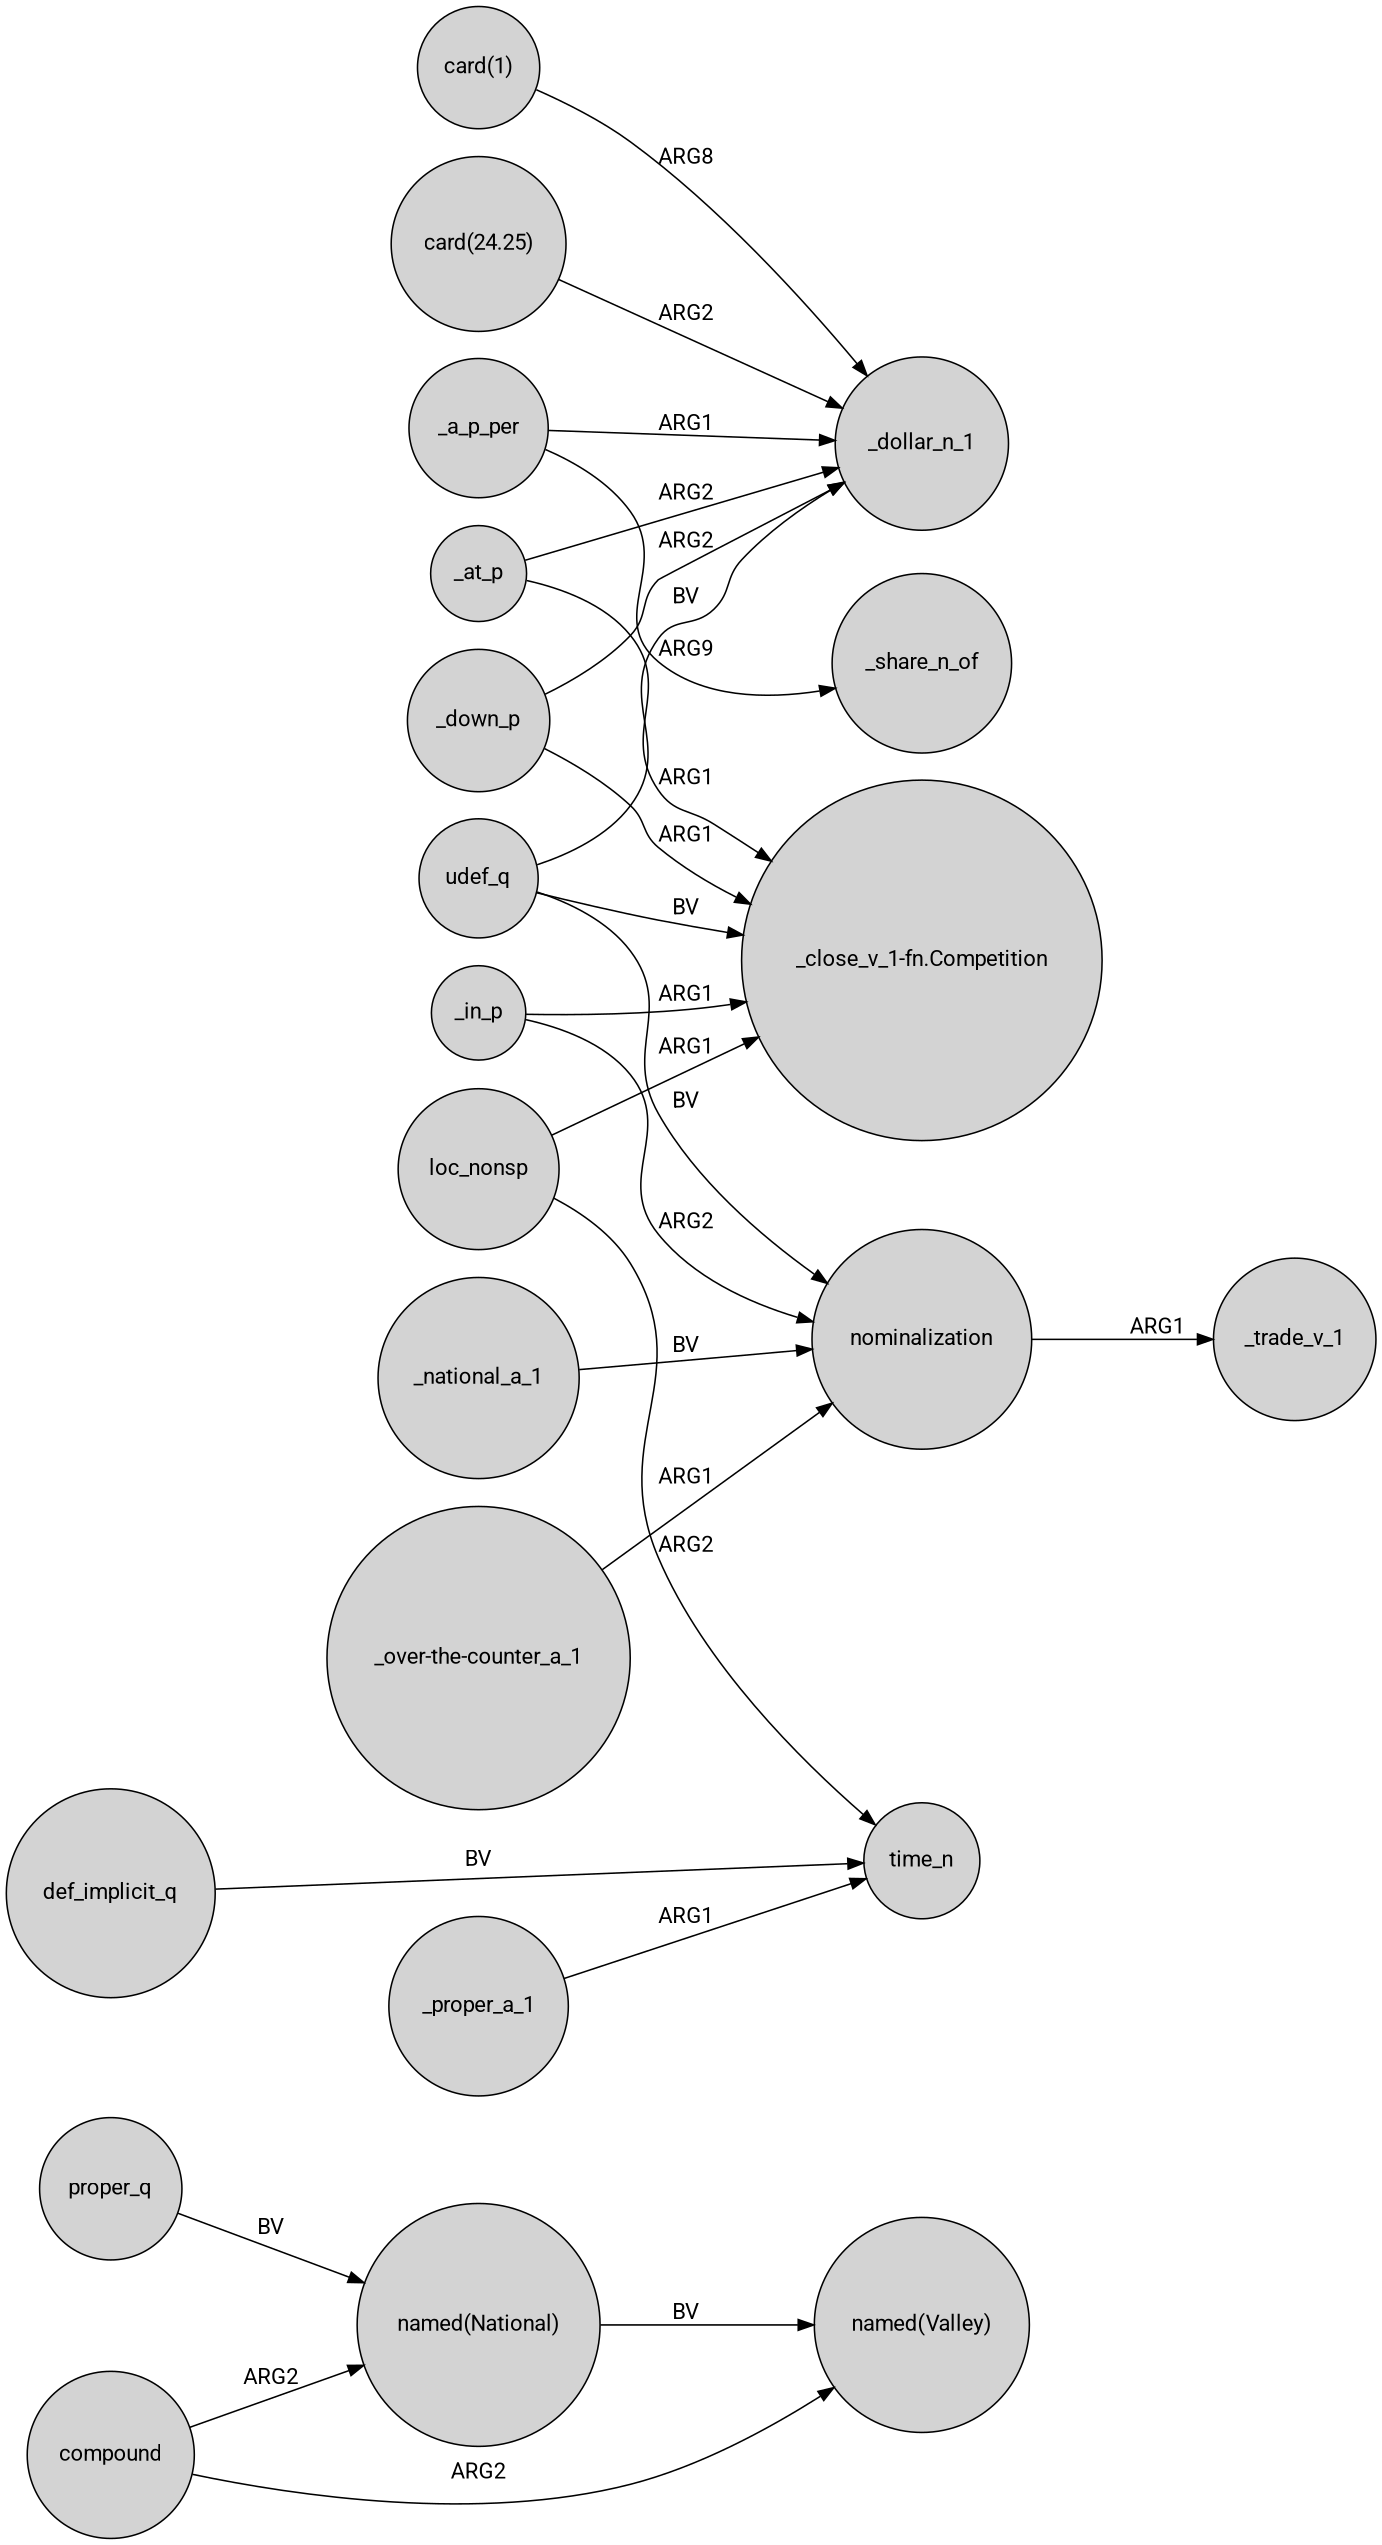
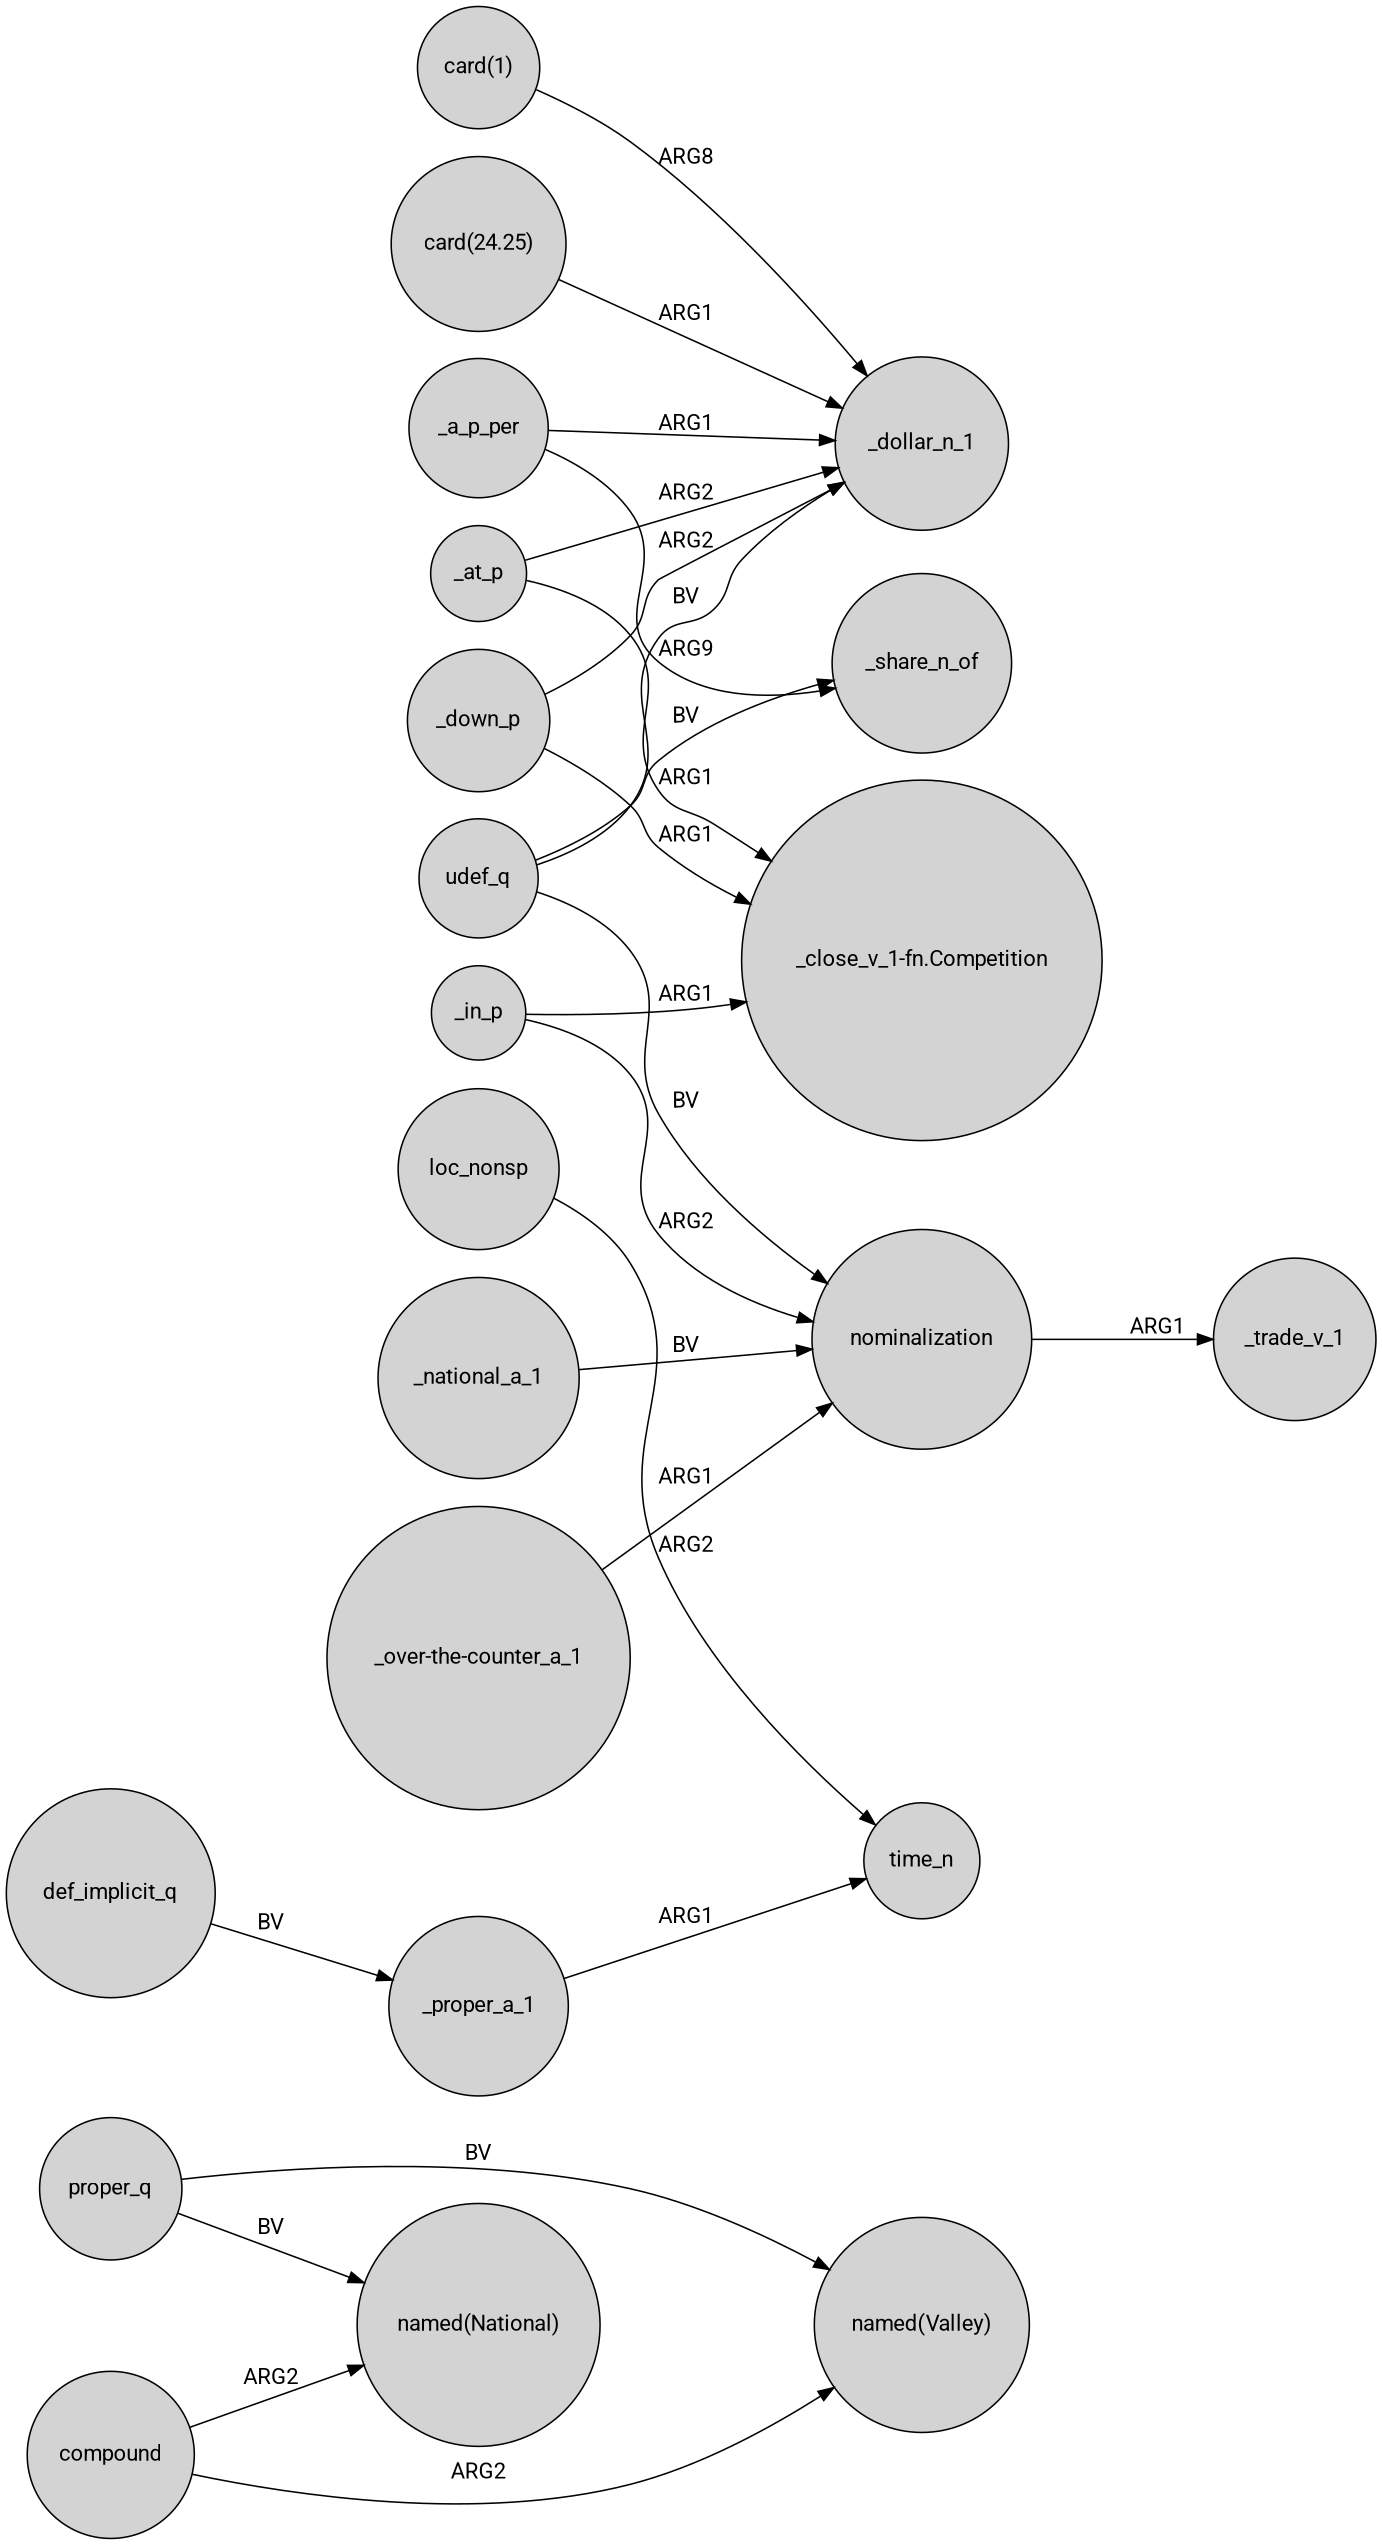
edge "card(24.25)" -> "_dollar_n_1": label "ARG2" -> "ARG1"
edge "udef_q" -> "_close_v_1-fn.Competition": now "udef_q" -> "_share_n_of"
edge "loc_nonsp" -> "_close_v_1-fn.Competition": removed, label "ARG1"
edge "def_implicit_q" -> "time_n": now "def_implicit_q" -> "_proper_a_1"
edge "named(National)" -> "named(Valley)": now "proper_q" -> "named(Valley)"
